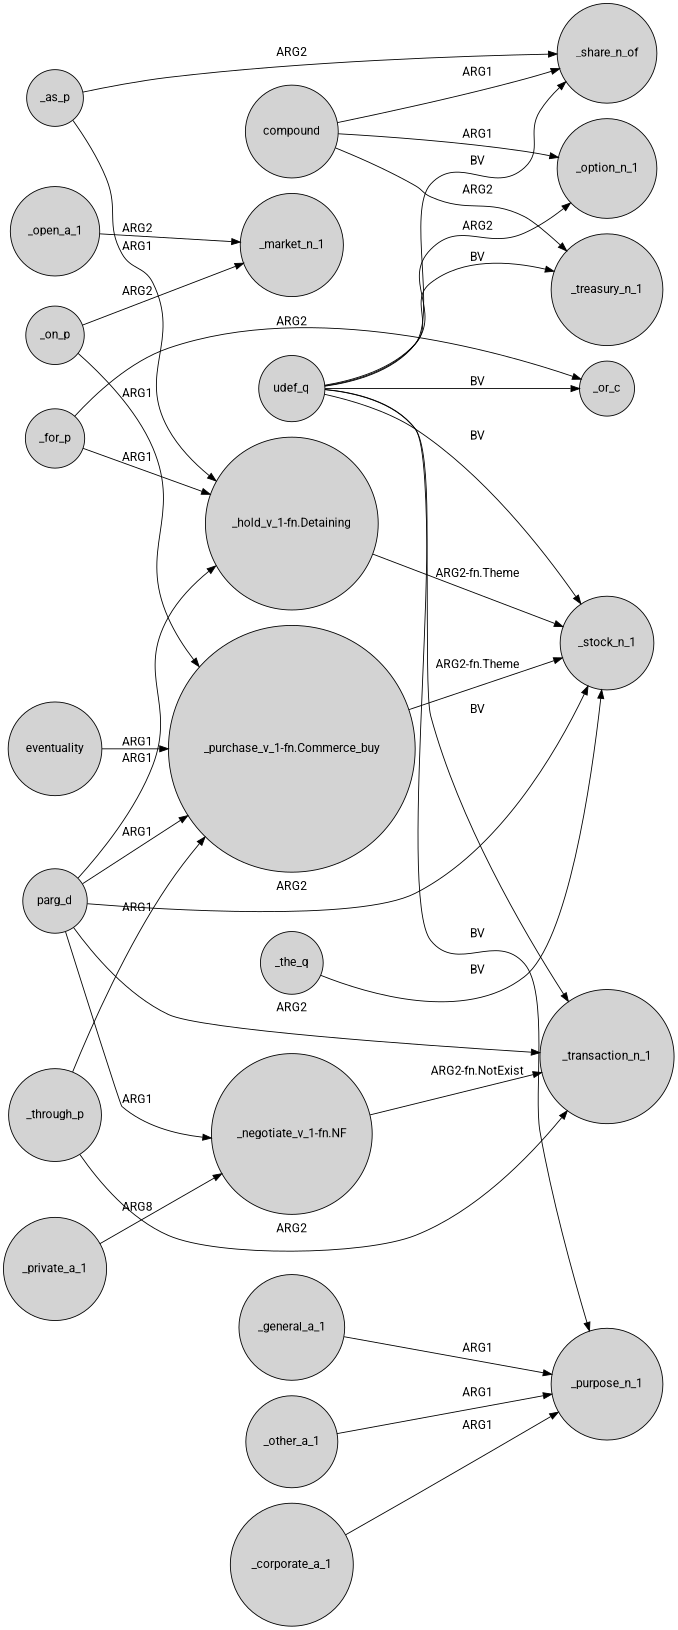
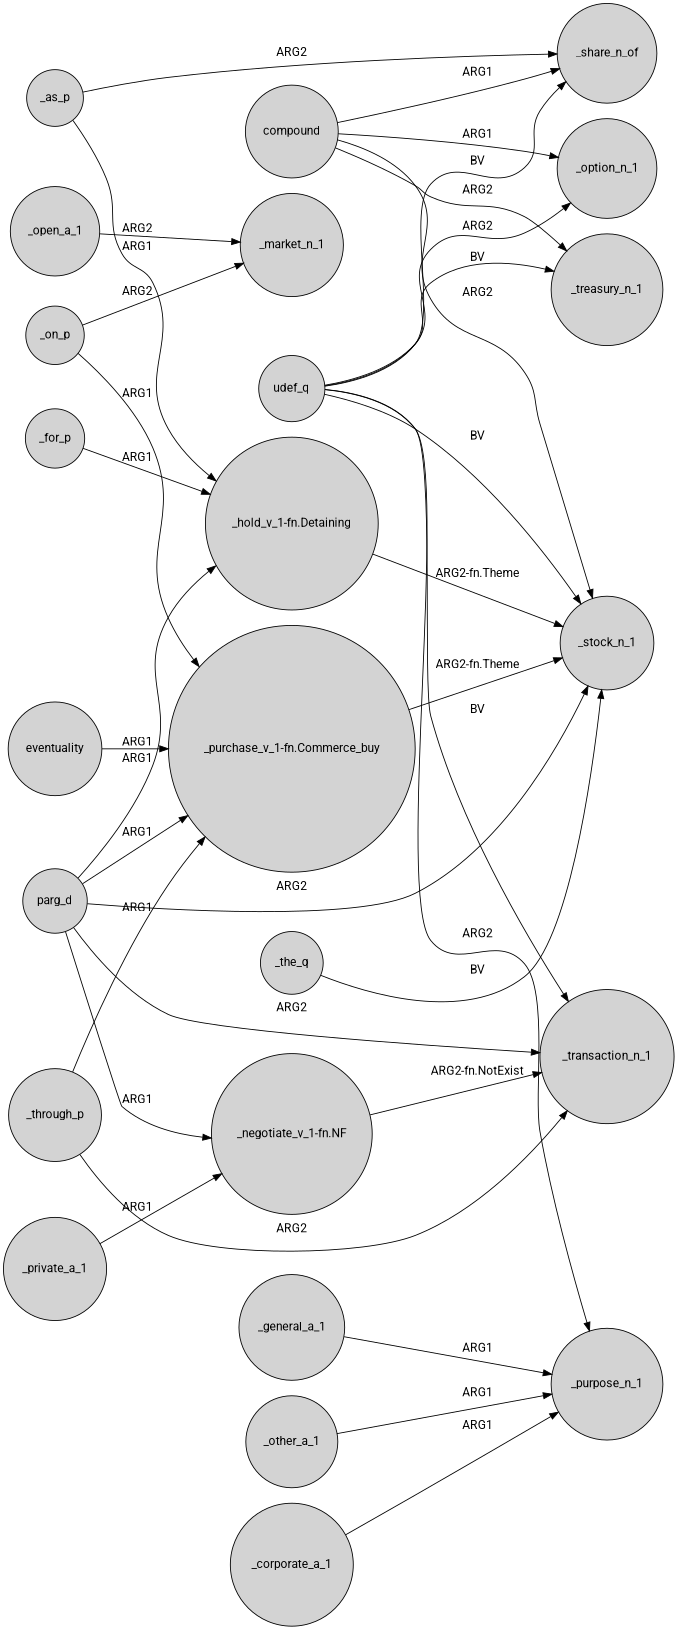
edge "compound" -> "_stock_n_1": added, label "ARG2"
node "_or_c": removed
edge "udef_q" -> "_purpose_n_1": label "BV" -> "ARG2"
edge "_private_a_1" -> "_negotiate_v_1-fn.NF": label "ARG8" -> "ARG1"
